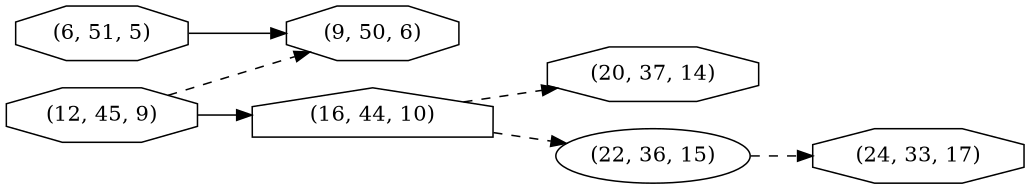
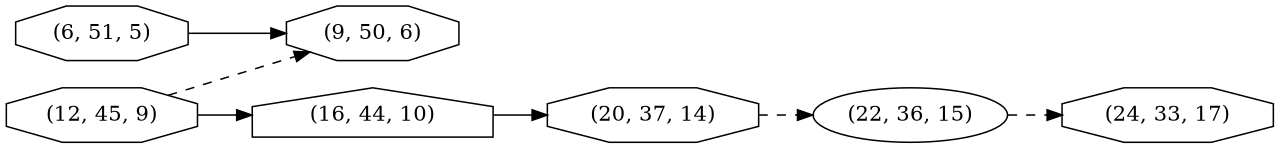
edge "(16, 44, 10)" -> "(20, 37, 14)": style dashed -> solid
edge "(16, 44, 10)" -> "(22, 36, 15)": now "(20, 37, 14)" -> "(22, 36, 15)"
